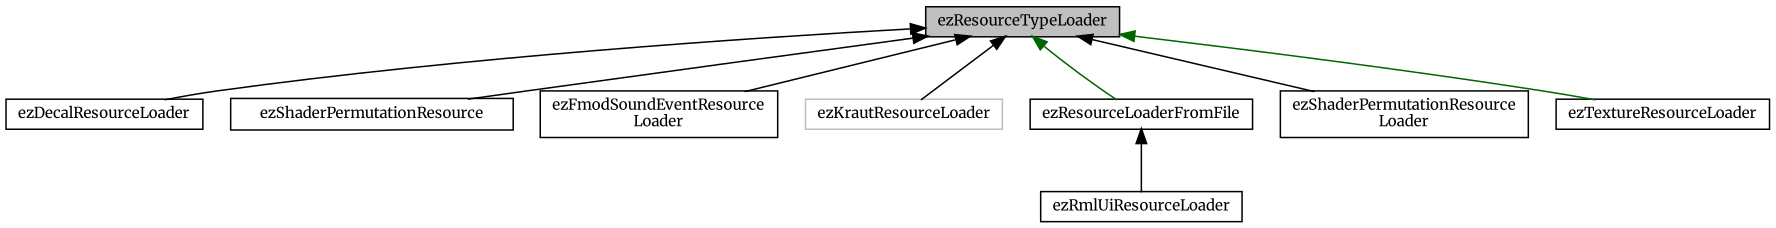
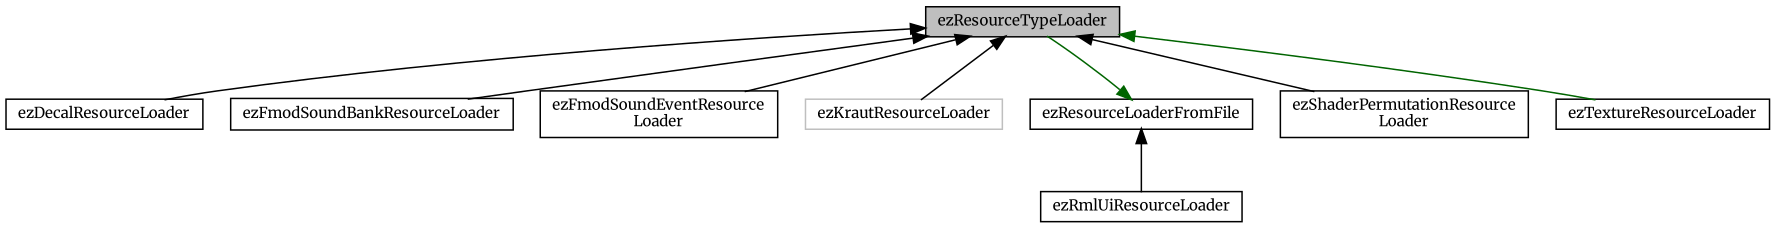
edge "ezResourceLoaderFromFile" -> "ezResourceTypeLoader": reversed
node "ezShaderPermutationResource": label "ezShaderPermutationResource" -> "ezFmodSoundBankResourceLoader"
